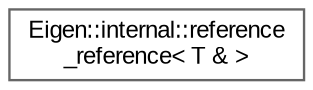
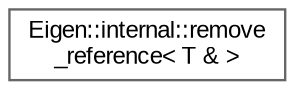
node "Eigen::internal::reference _reference< T & >": label "Eigen::internal::reference _reference< T & >" -> "Eigen::internal::remove _reference< T & >"
